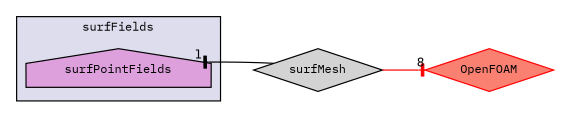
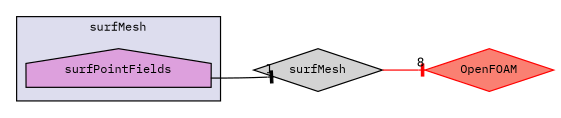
cluster "surfFields": label "surfFields" -> "surfMesh"
edge "surfMesh" -> "surfPointFields": reversed
